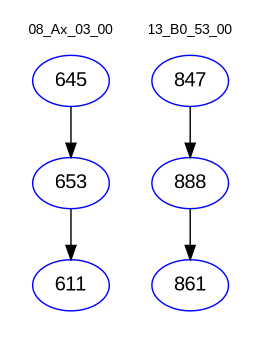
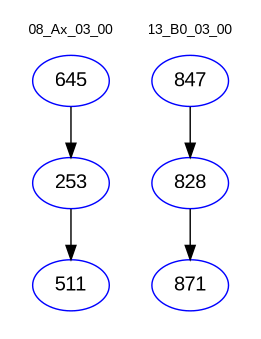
cluster "13_B0_53_00": label "13_B0_53_00" -> "13_B0_03_00"
node "653": label "653" -> "253"
node "888": label "888" -> "828"
node "611": label "611" -> "511"
node "861": label "861" -> "871"
